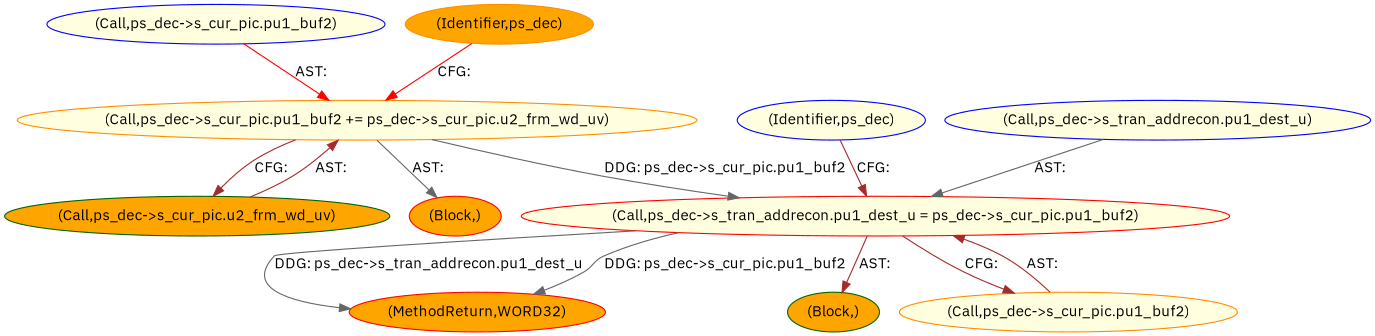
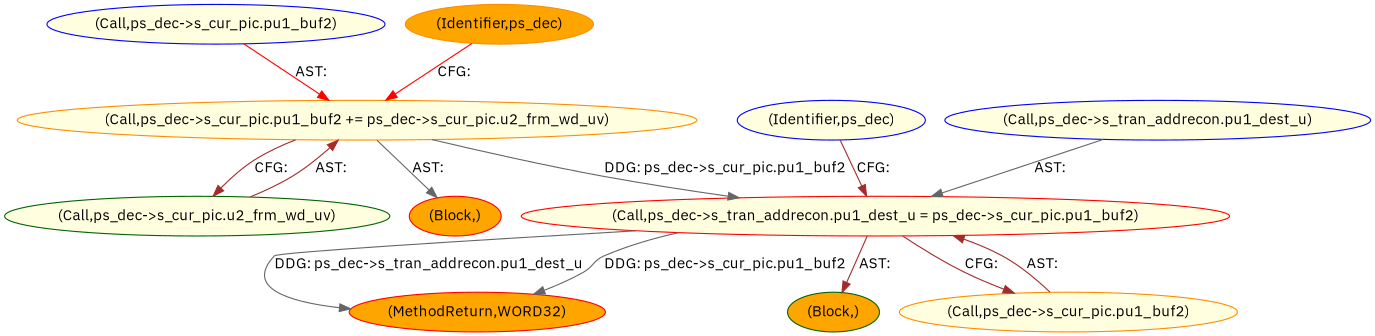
node "(Call,ps_dec->s_cur_pic.u2_frm_wd_uv)": fillcolor orange -> lightyellow
